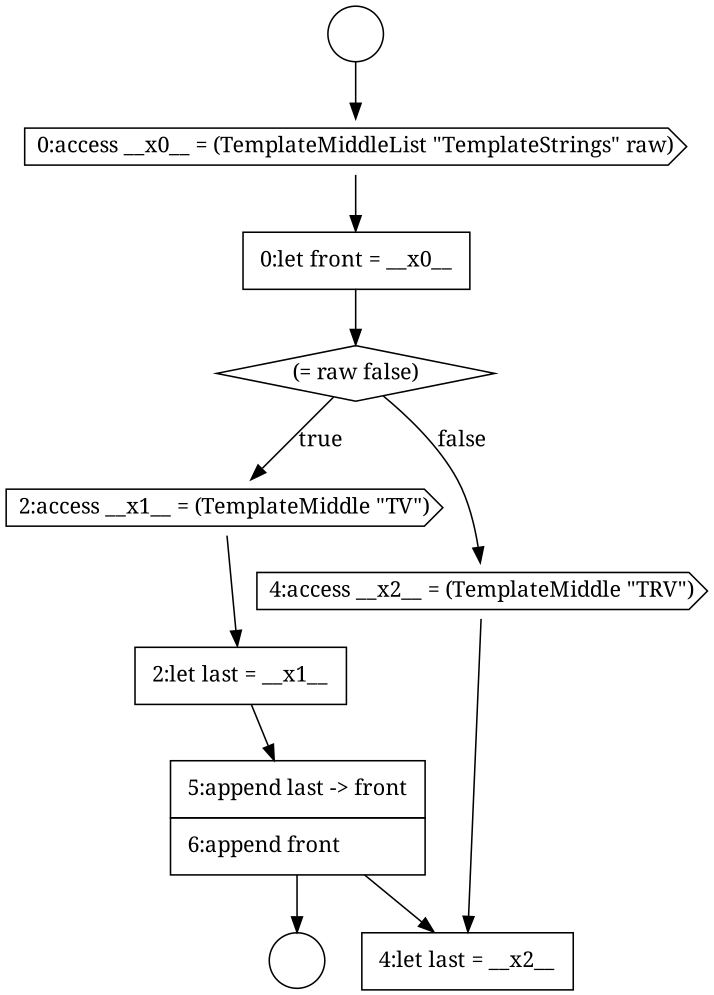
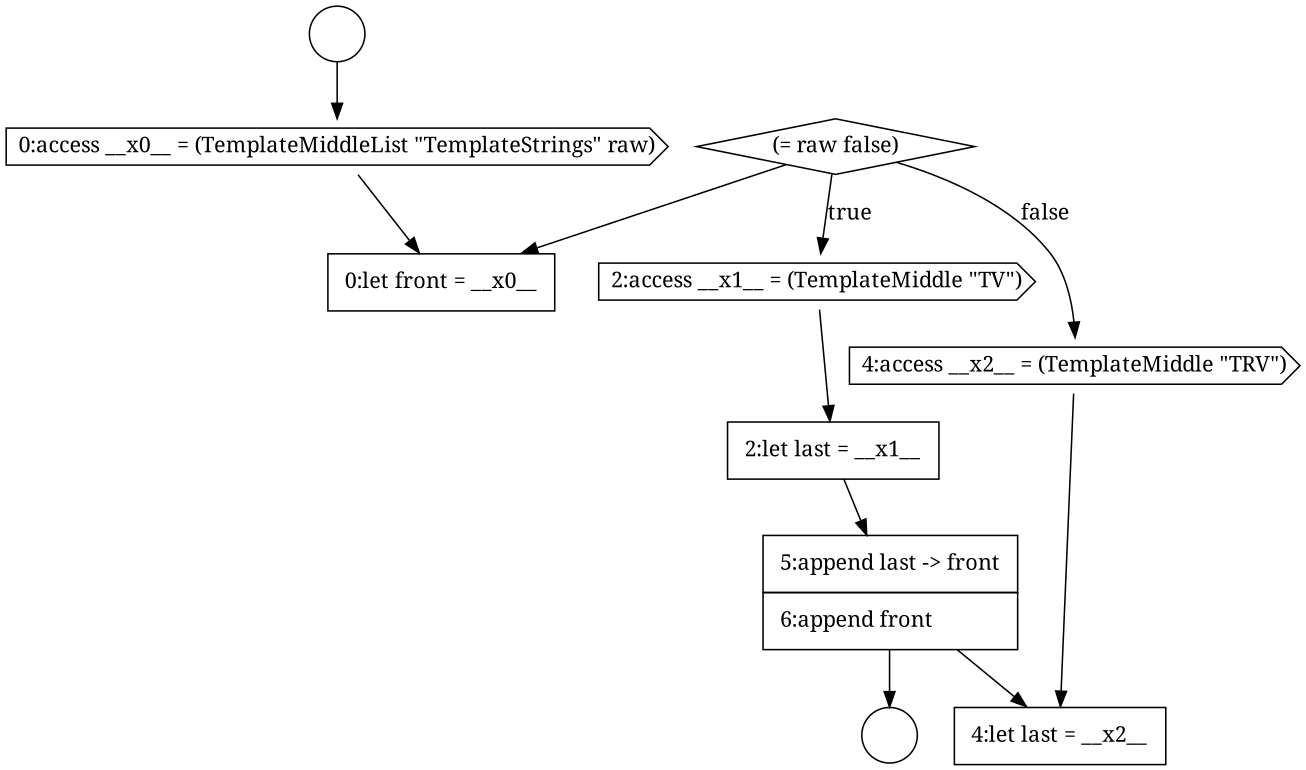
edge "0:let front = __x0__" -> "(= raw false)": reversed
